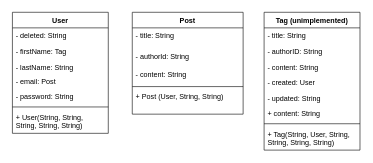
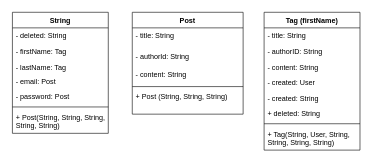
node "User": label "User" -> "String"
node "Tag (unimplemented)": label "Tag (unimplemented)" -> "Tag (firstName)"
node "- lastName: String": label "- lastName: String" -> "- lastName: Tag"
node "- password: String": label "- password: String" -> "- password: Post"
node "+ Post (User, String, String)": label "+ Post (User, String, String)" -> "+ Post (String, String, String)"
node "- updated: String": label "- updated: String" -> "- created: String"
node "+ content: String": label "+ content: String" -> "+ deleted: String"
node "+ User(String, String, String, String, String)": label "+ User(String, String, String, String, String)" -> "+ Post(String, String, String, String, String)"
